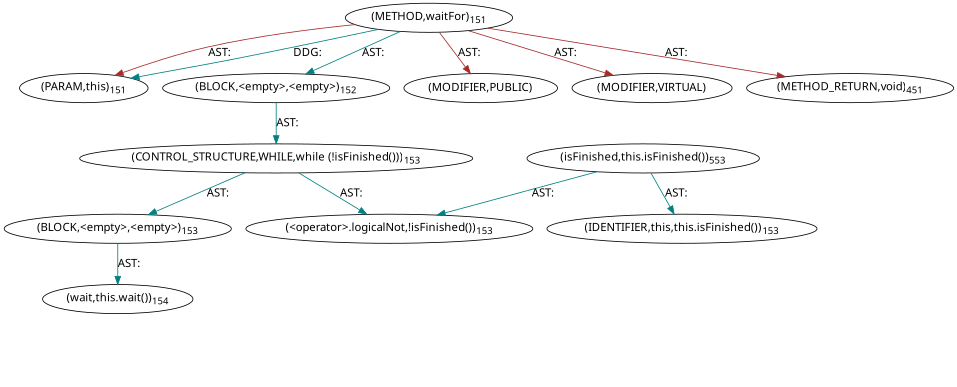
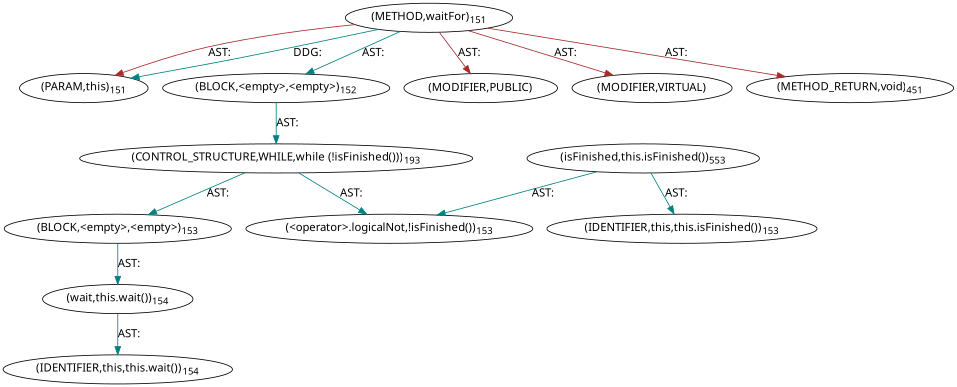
node "(CONTROL_STRUCTURE,WHILE,while (!isFinished()))": text "153" -> "193"
node "(IDENTIFIER,this,this.wait())": added
